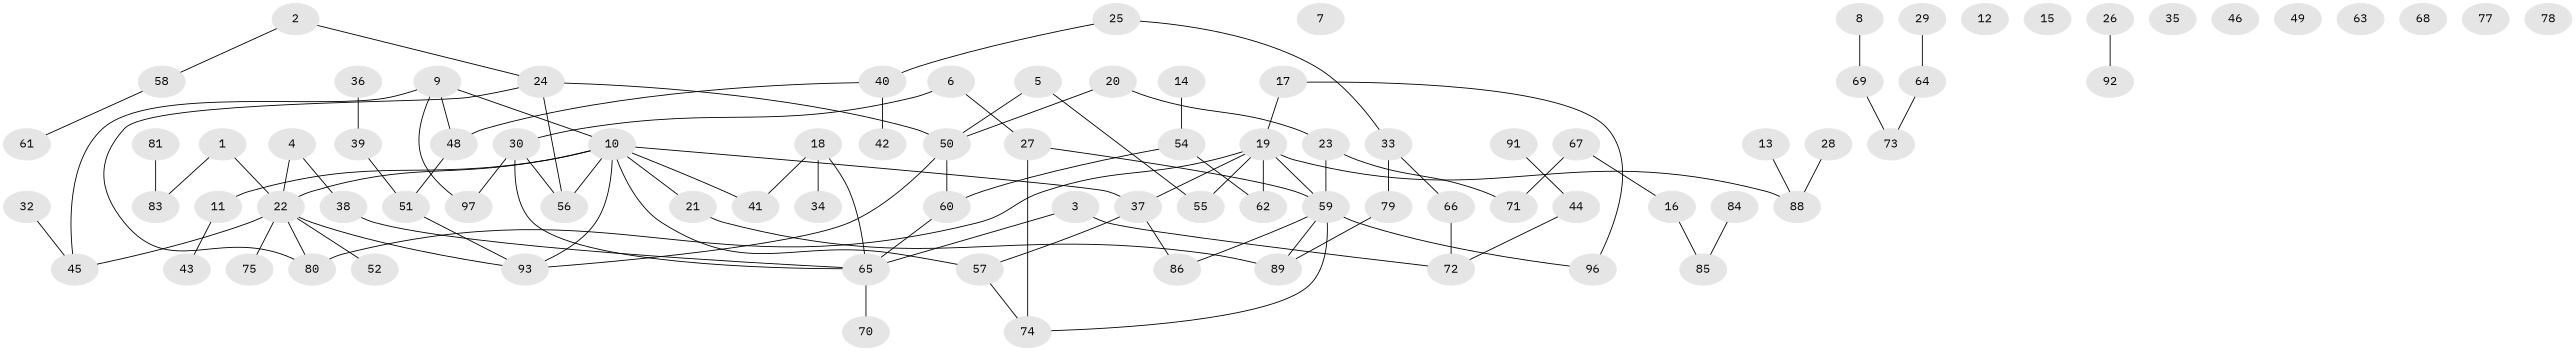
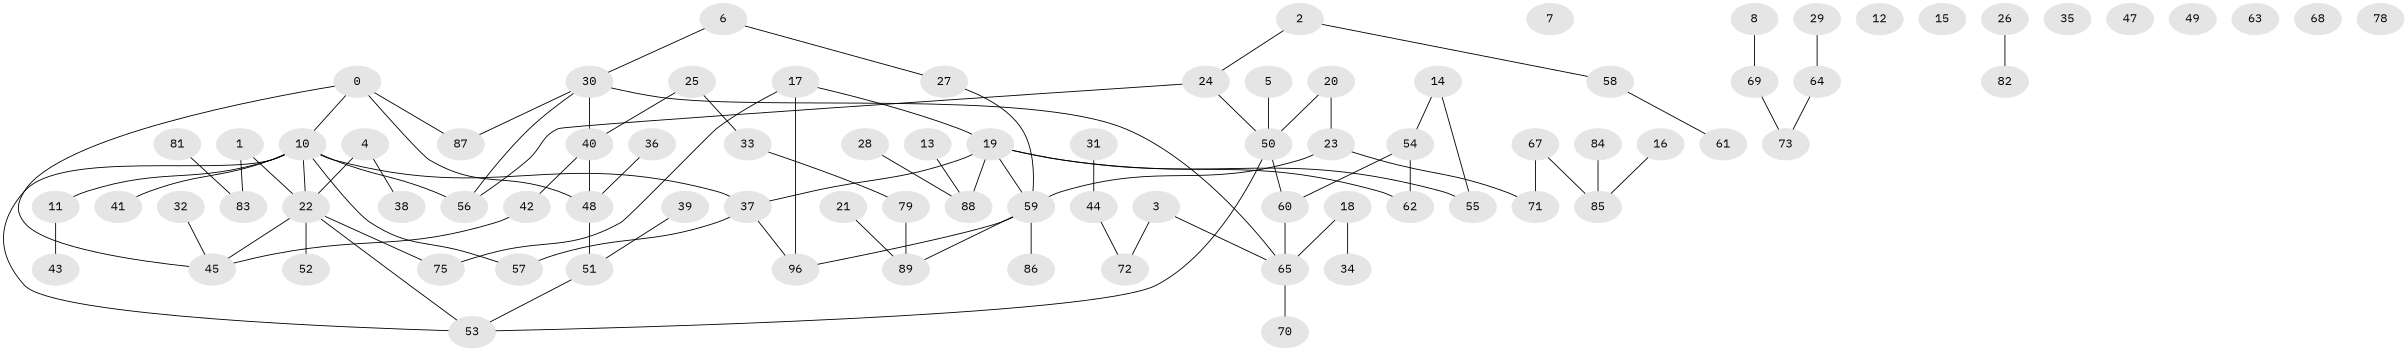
node "46": label "46" -> "47"
node "77": removed
node "9": label "9" -> "0"
node "92": label "92" -> "82"
edge "36" -- "39": now "36" -- "48"
edge "30" -- "40": added
edge "5" -- "55": now "14" -- "55"
node "91": label "91" -> "31"
edge "10" -- "21": removed
edge "18" -- "41": removed
edge "67" -- "16": now "67" -- "85"
node "97": label "97" -> "87"
node "66": removed
edge "17" -- "75": added
edge "37" -- "86": now "37" -- "96"
edge "42" -- "45": added
edge "38" -- "65": removed
node "80": removed
node "93": label "93" -> "53"
node "74": removed
